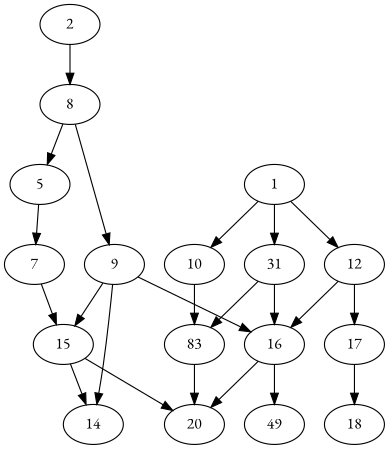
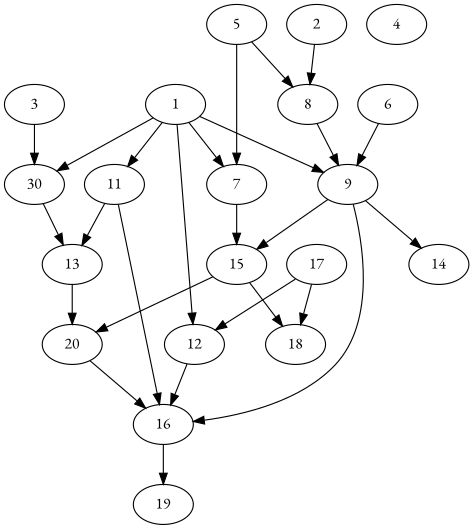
node "4": added
node "3": added
node "6": added
edge "8" -> "5": reversed
edge "1" -> "7": added
edge "1" -> "9": added
node "10": label "10" -> "30"
node "31": label "31" -> "11"
edge "12" -> "17": reversed
node "83": label "83" -> "13"
edge "15" -> "14": now "15" -> "18"
edge "16" -> "20": reversed
node "49": label "49" -> "19"
